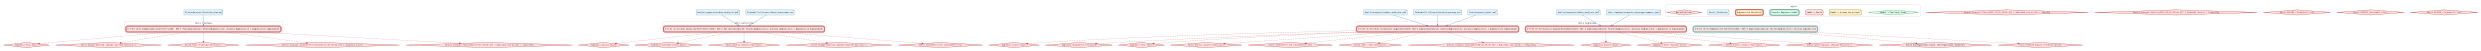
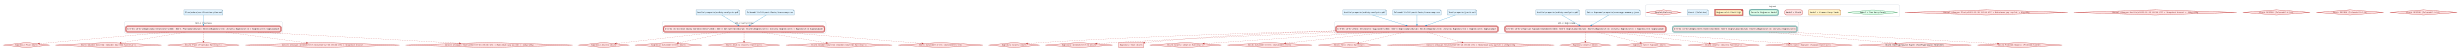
node "Bağımsızlık Eksikliği": shape box -> note
node "Bağımsız Test eksik": shape diamond -> box
